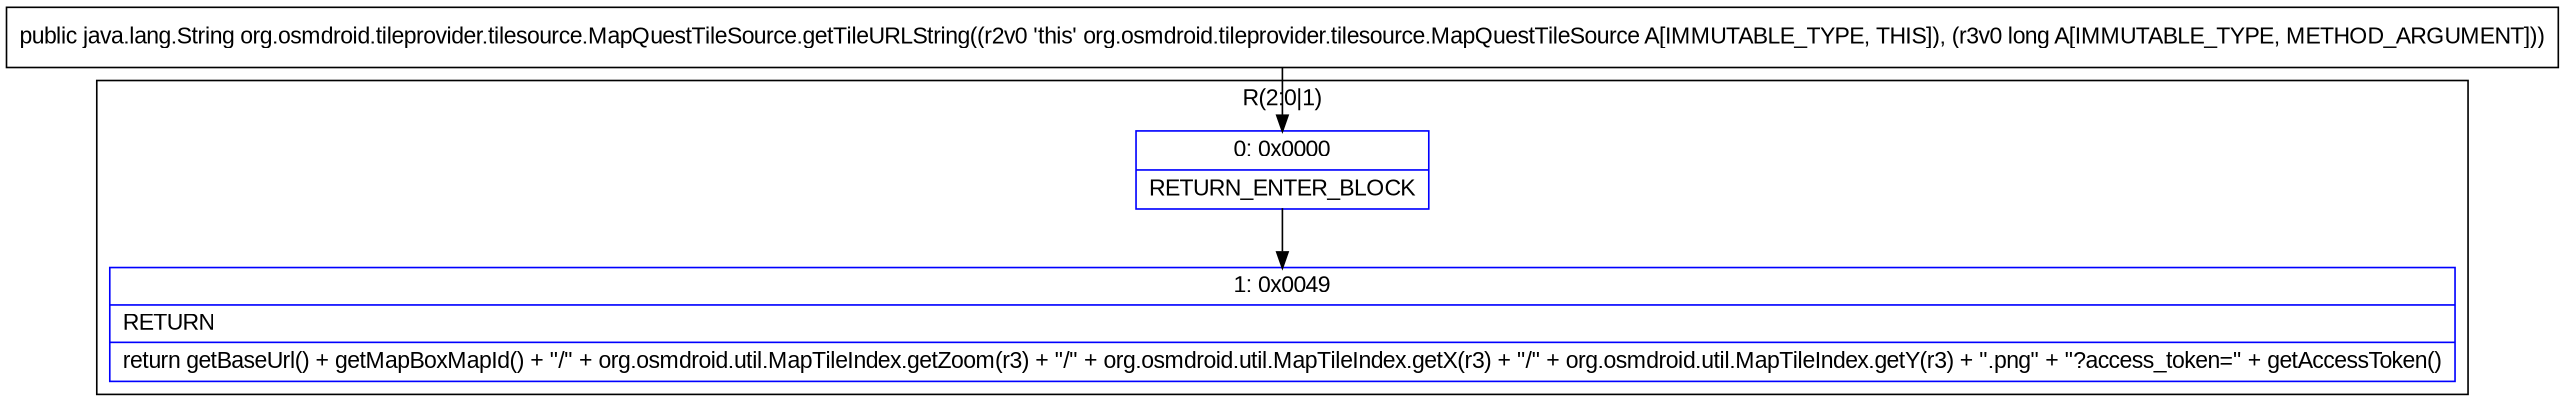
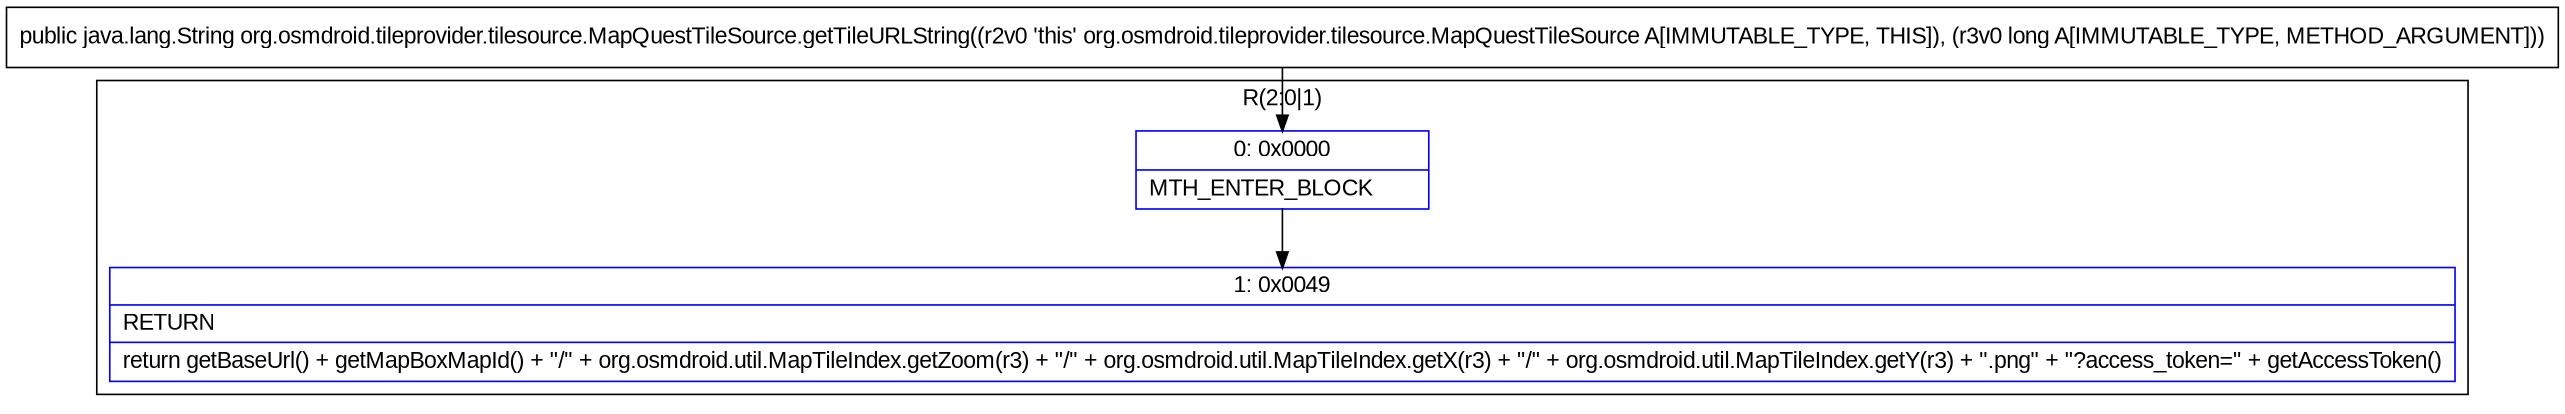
node "0: 0x0000": text "RETURN_ENTER_BLOCK" -> "MTH_ENTER_BLOCK"
